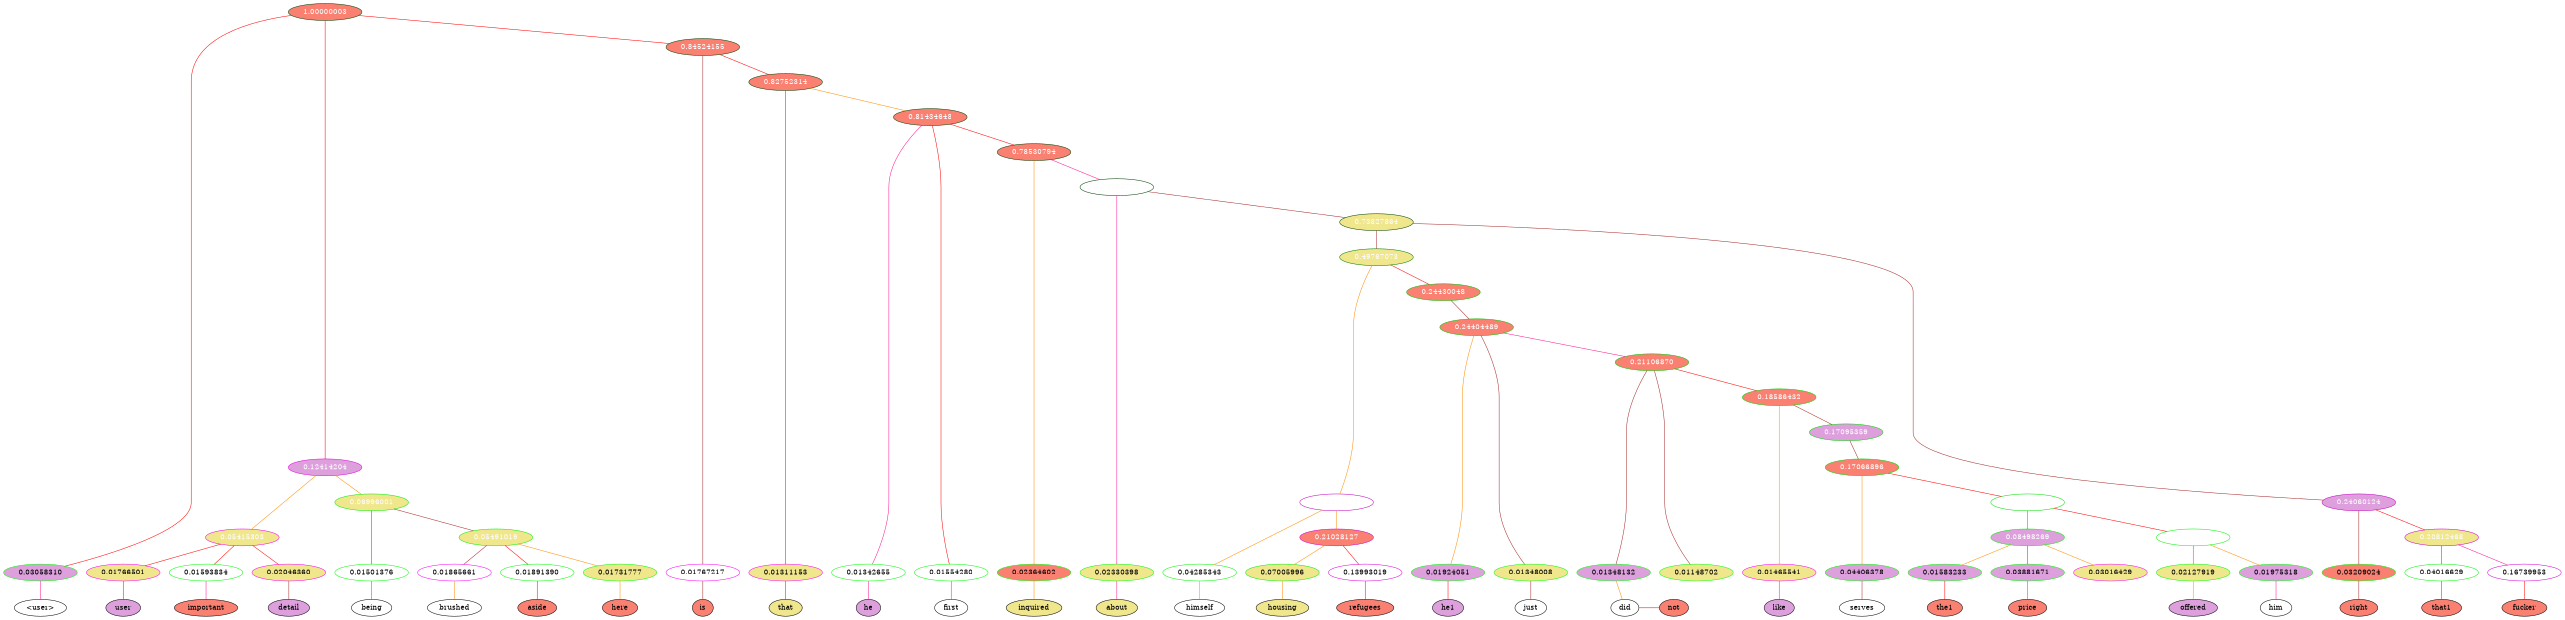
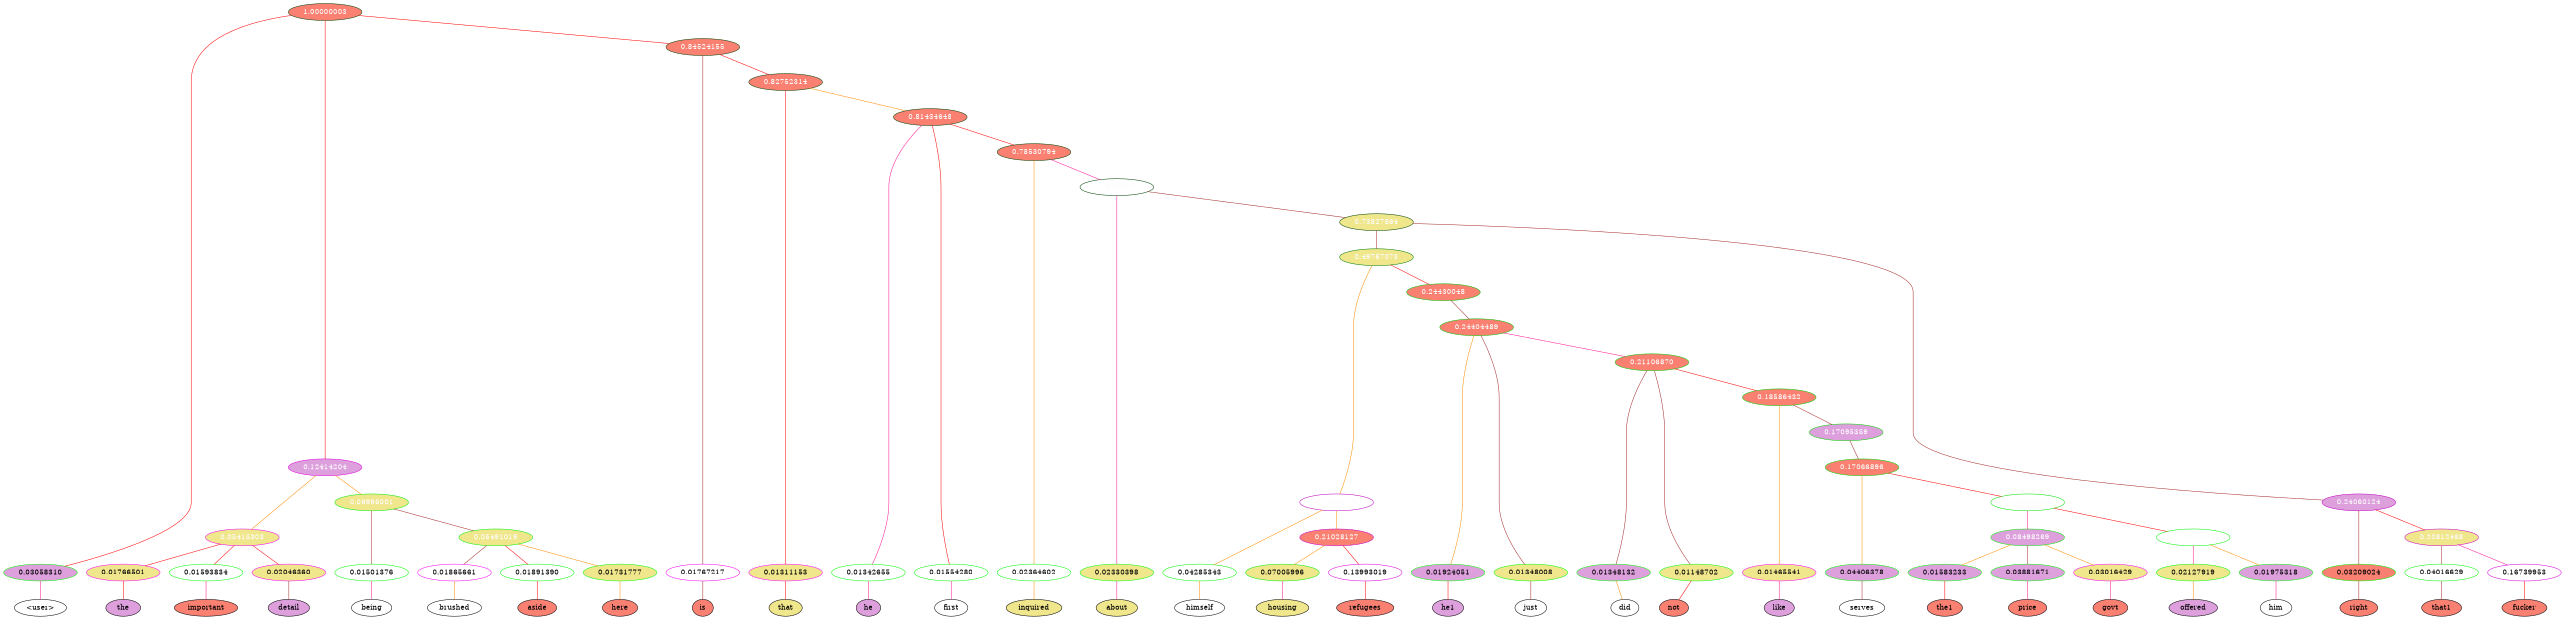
node "0.02364602": fillcolor salmon -> white
edge "0.07005996" -- "housing": color darkorange -> deeppink
node "user": label "user" -> "the"
edge "did" -- "not": now "0.01148702" -- "not"
node "govt": added
